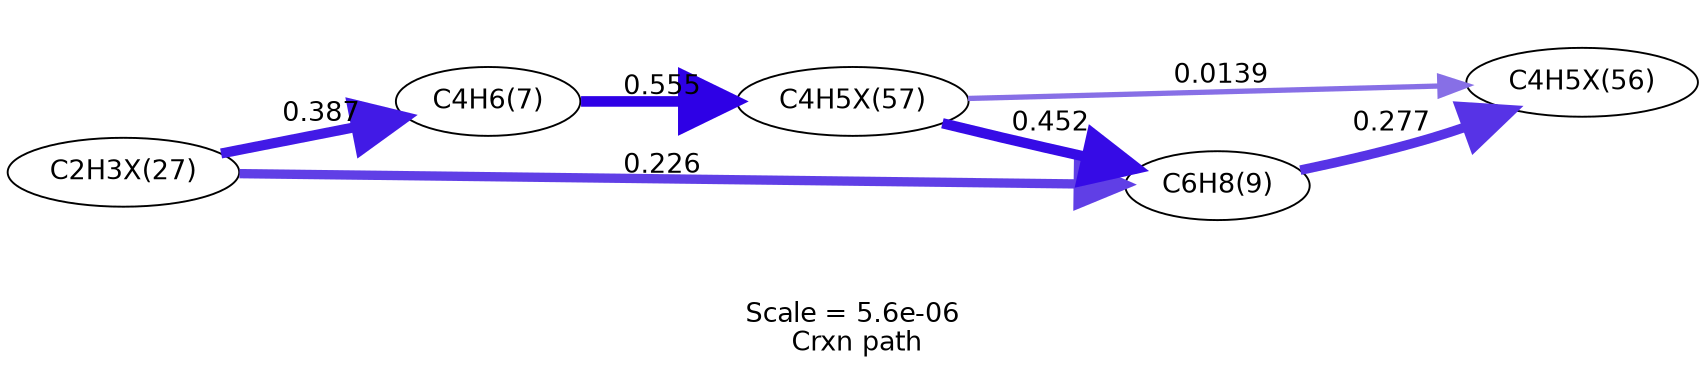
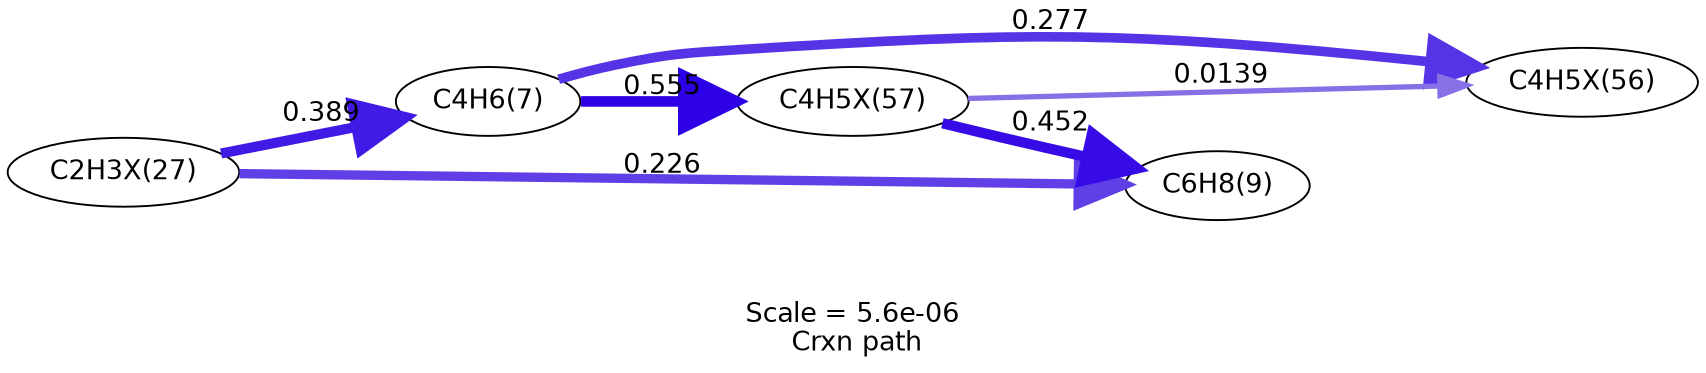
edge "C2H3X(27)" -> "C4H6(7)": label " 0.387" -> " 0.389"
edge "C6H8(9)" -> "C4H5X(56)": now "C4H6(7)" -> "C4H5X(56)"
